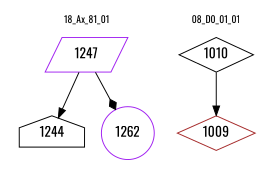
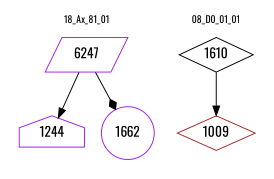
node "1247": label "1247" -> "6247"
node "1010": label "1010" -> "1610"
node "1244": color black -> purple
node "1262": label "1262" -> "1662"
